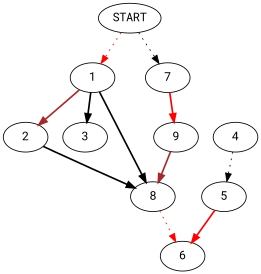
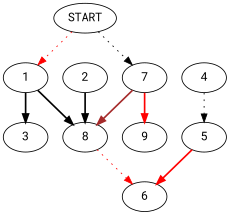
edge "1" -> "2": removed
edge "9" -> "8": now "7" -> "8"
